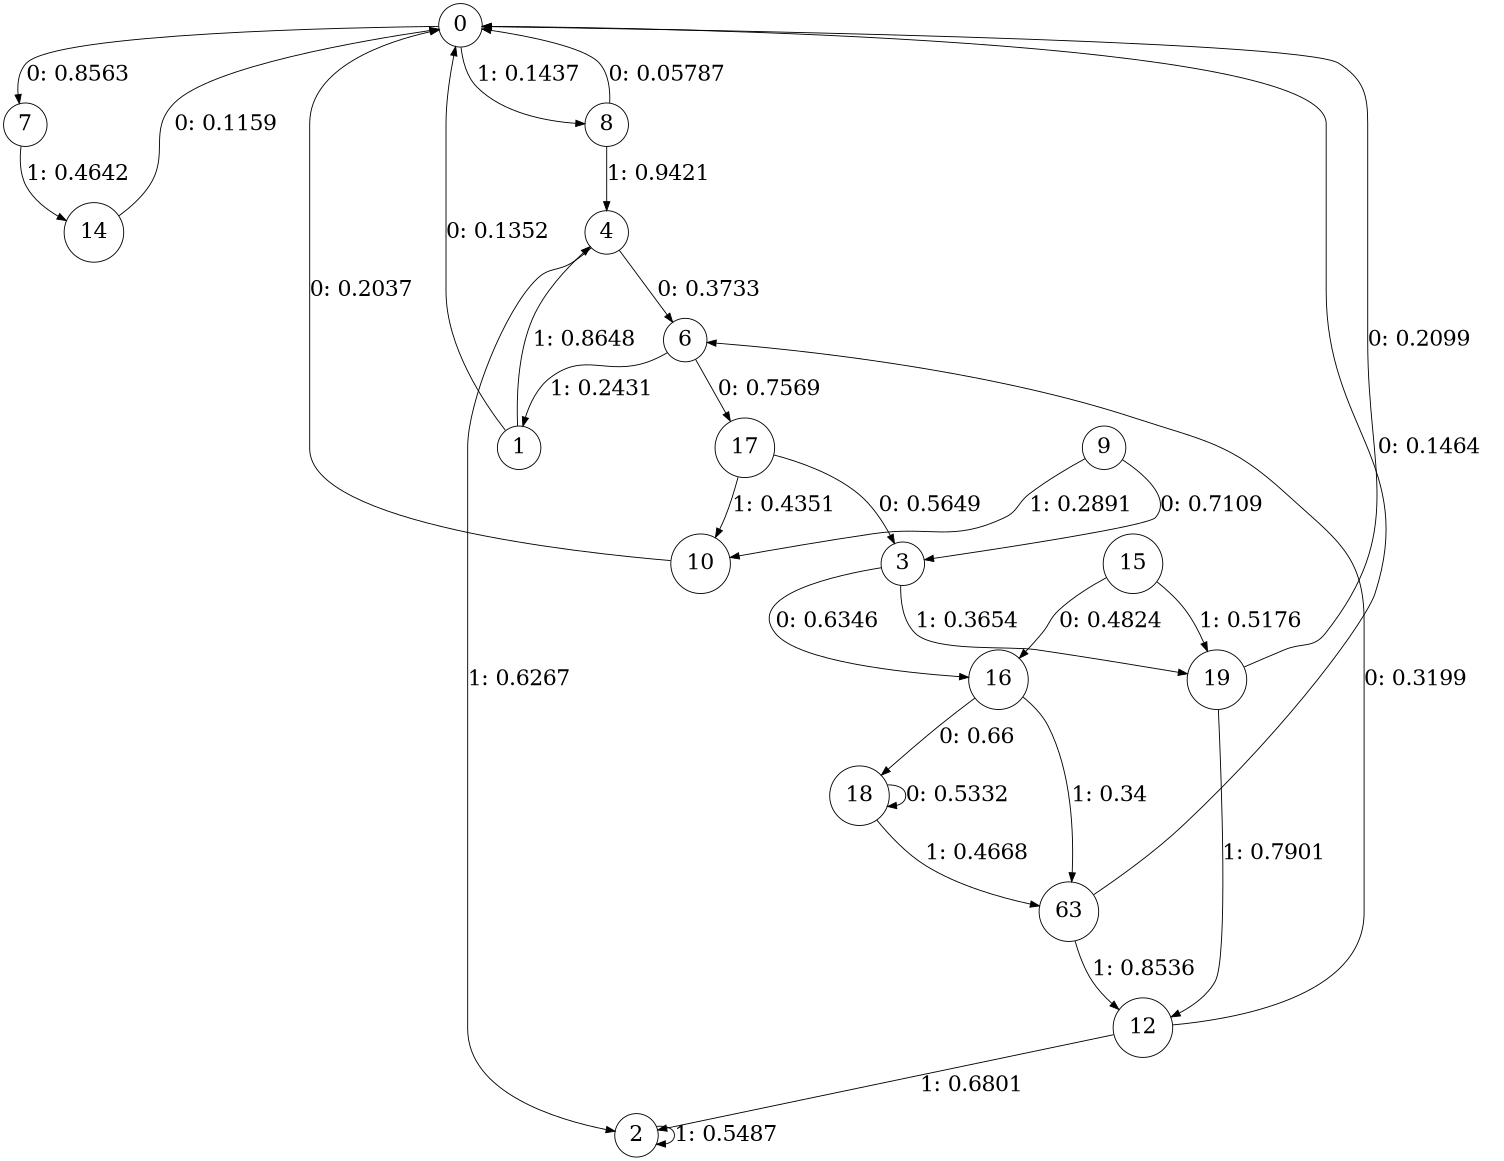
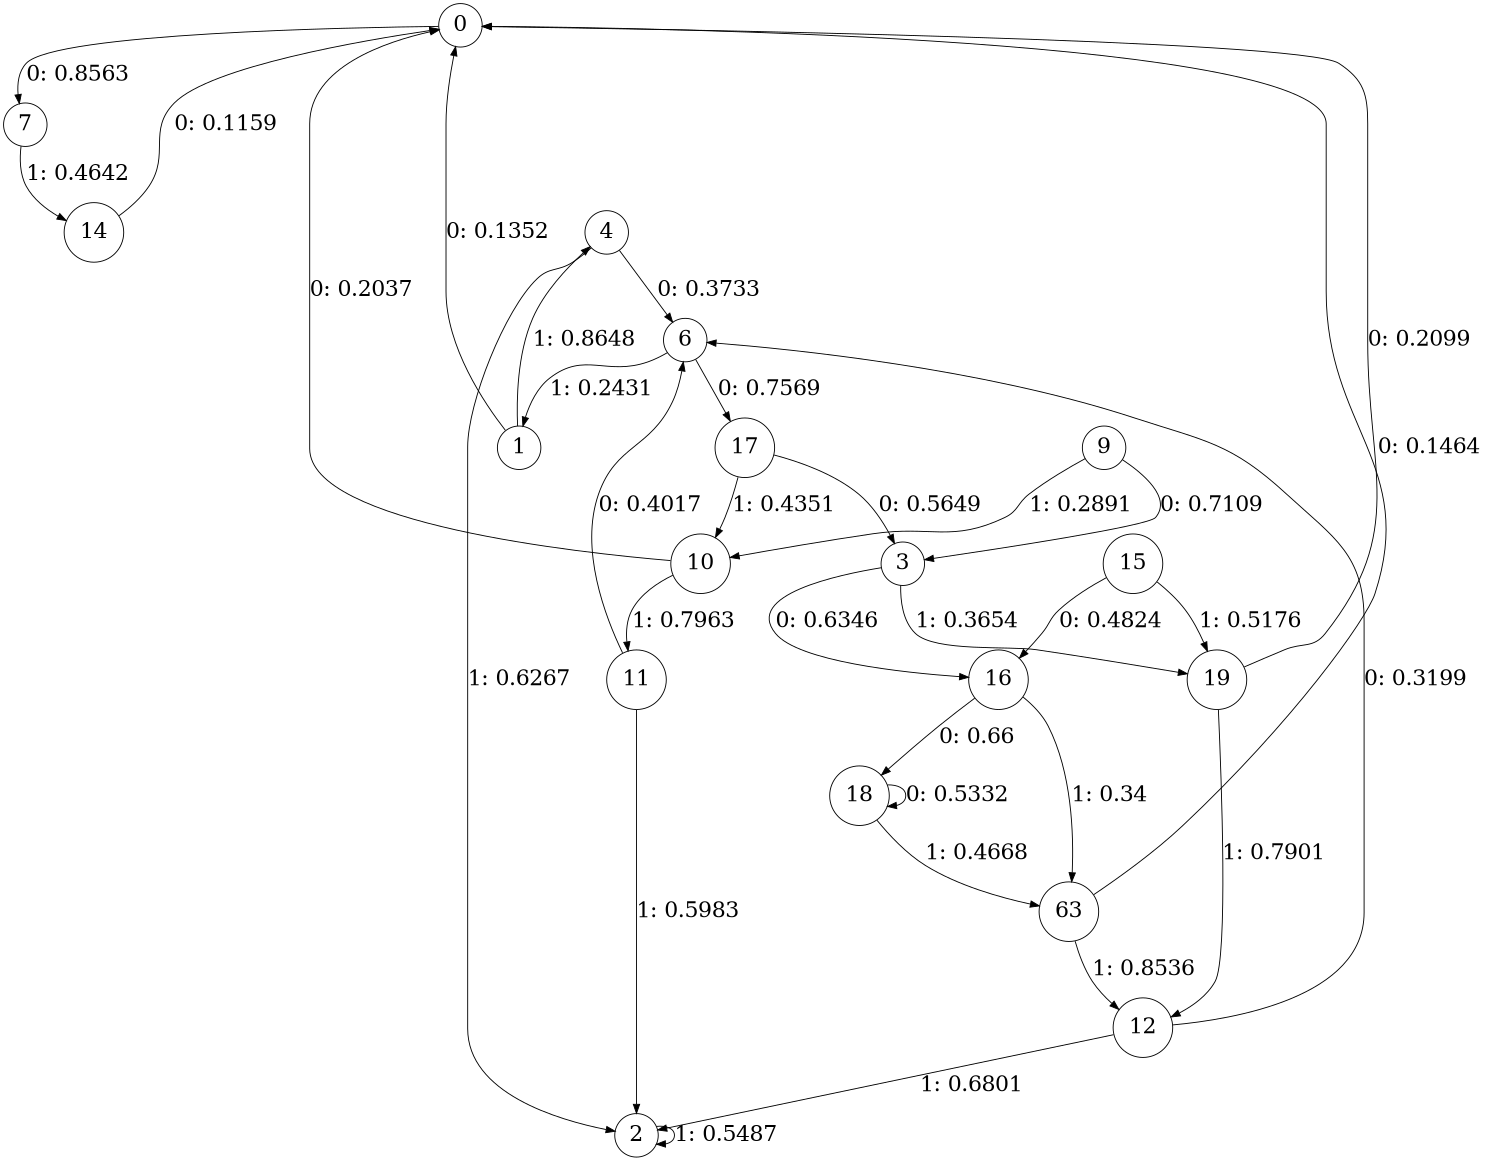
node "8": removed
node "11": added
